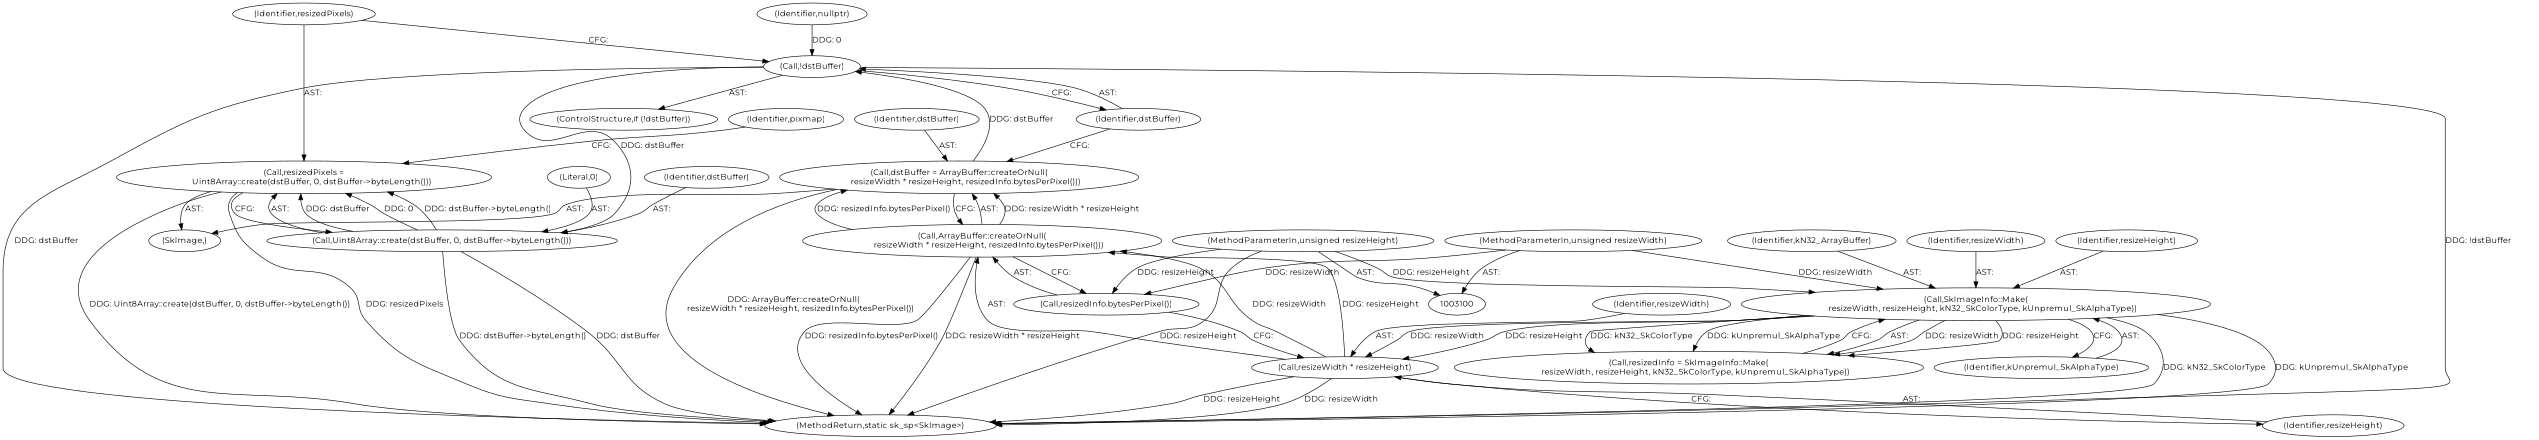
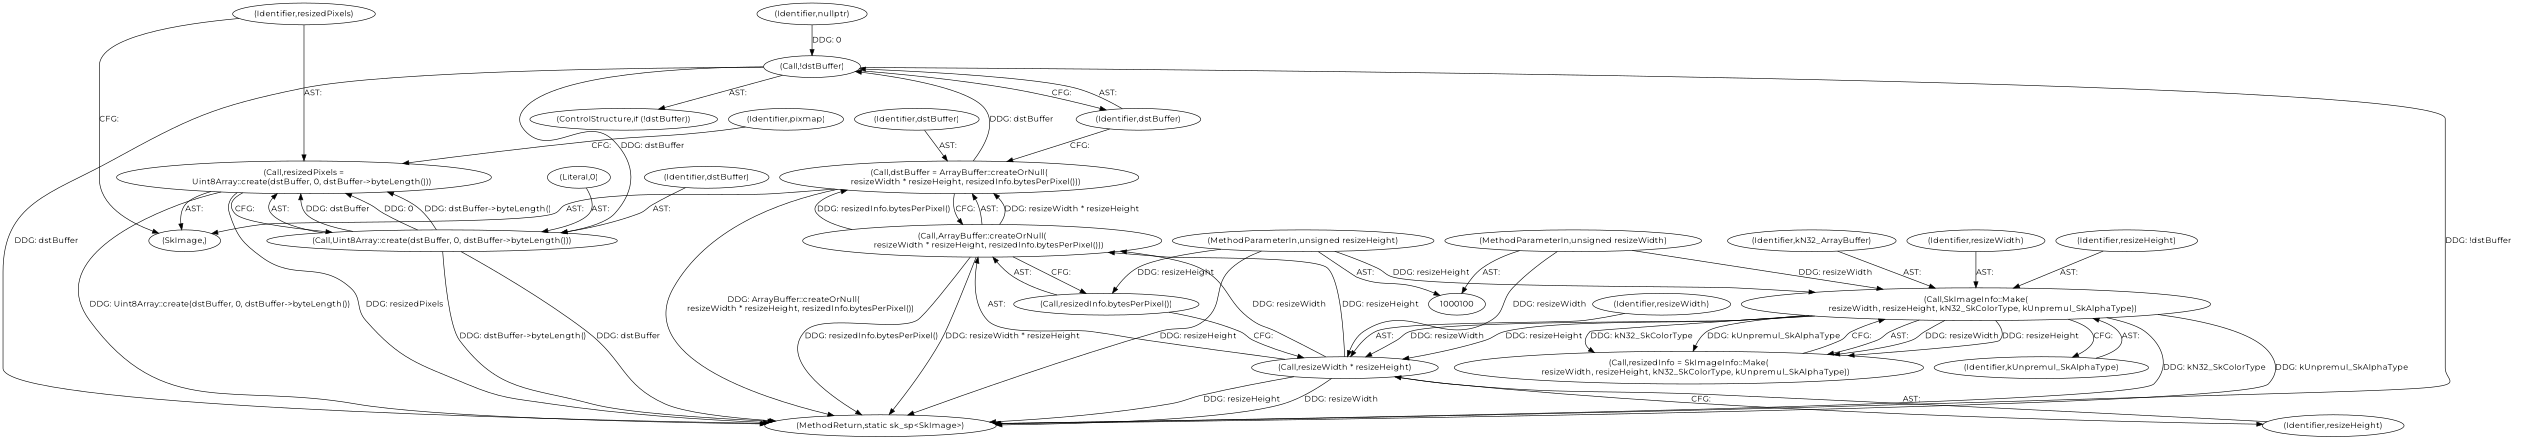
edge "(Identifier,resizedPixels)" -> "(Call,!dstBuffer)": now "(Identifier,resizedPixels)" -> "(SkImage,)"
edge "(MethodParameterIn,unsigned resizeWidth)" -> "(Call,resizedInfo.bytesPerPixel())": now "(MethodParameterIn,unsigned resizeWidth)" -> "(Call,resizeWidth * resizeHeight)"
node "1003100": label "1003100" -> "1000100"
